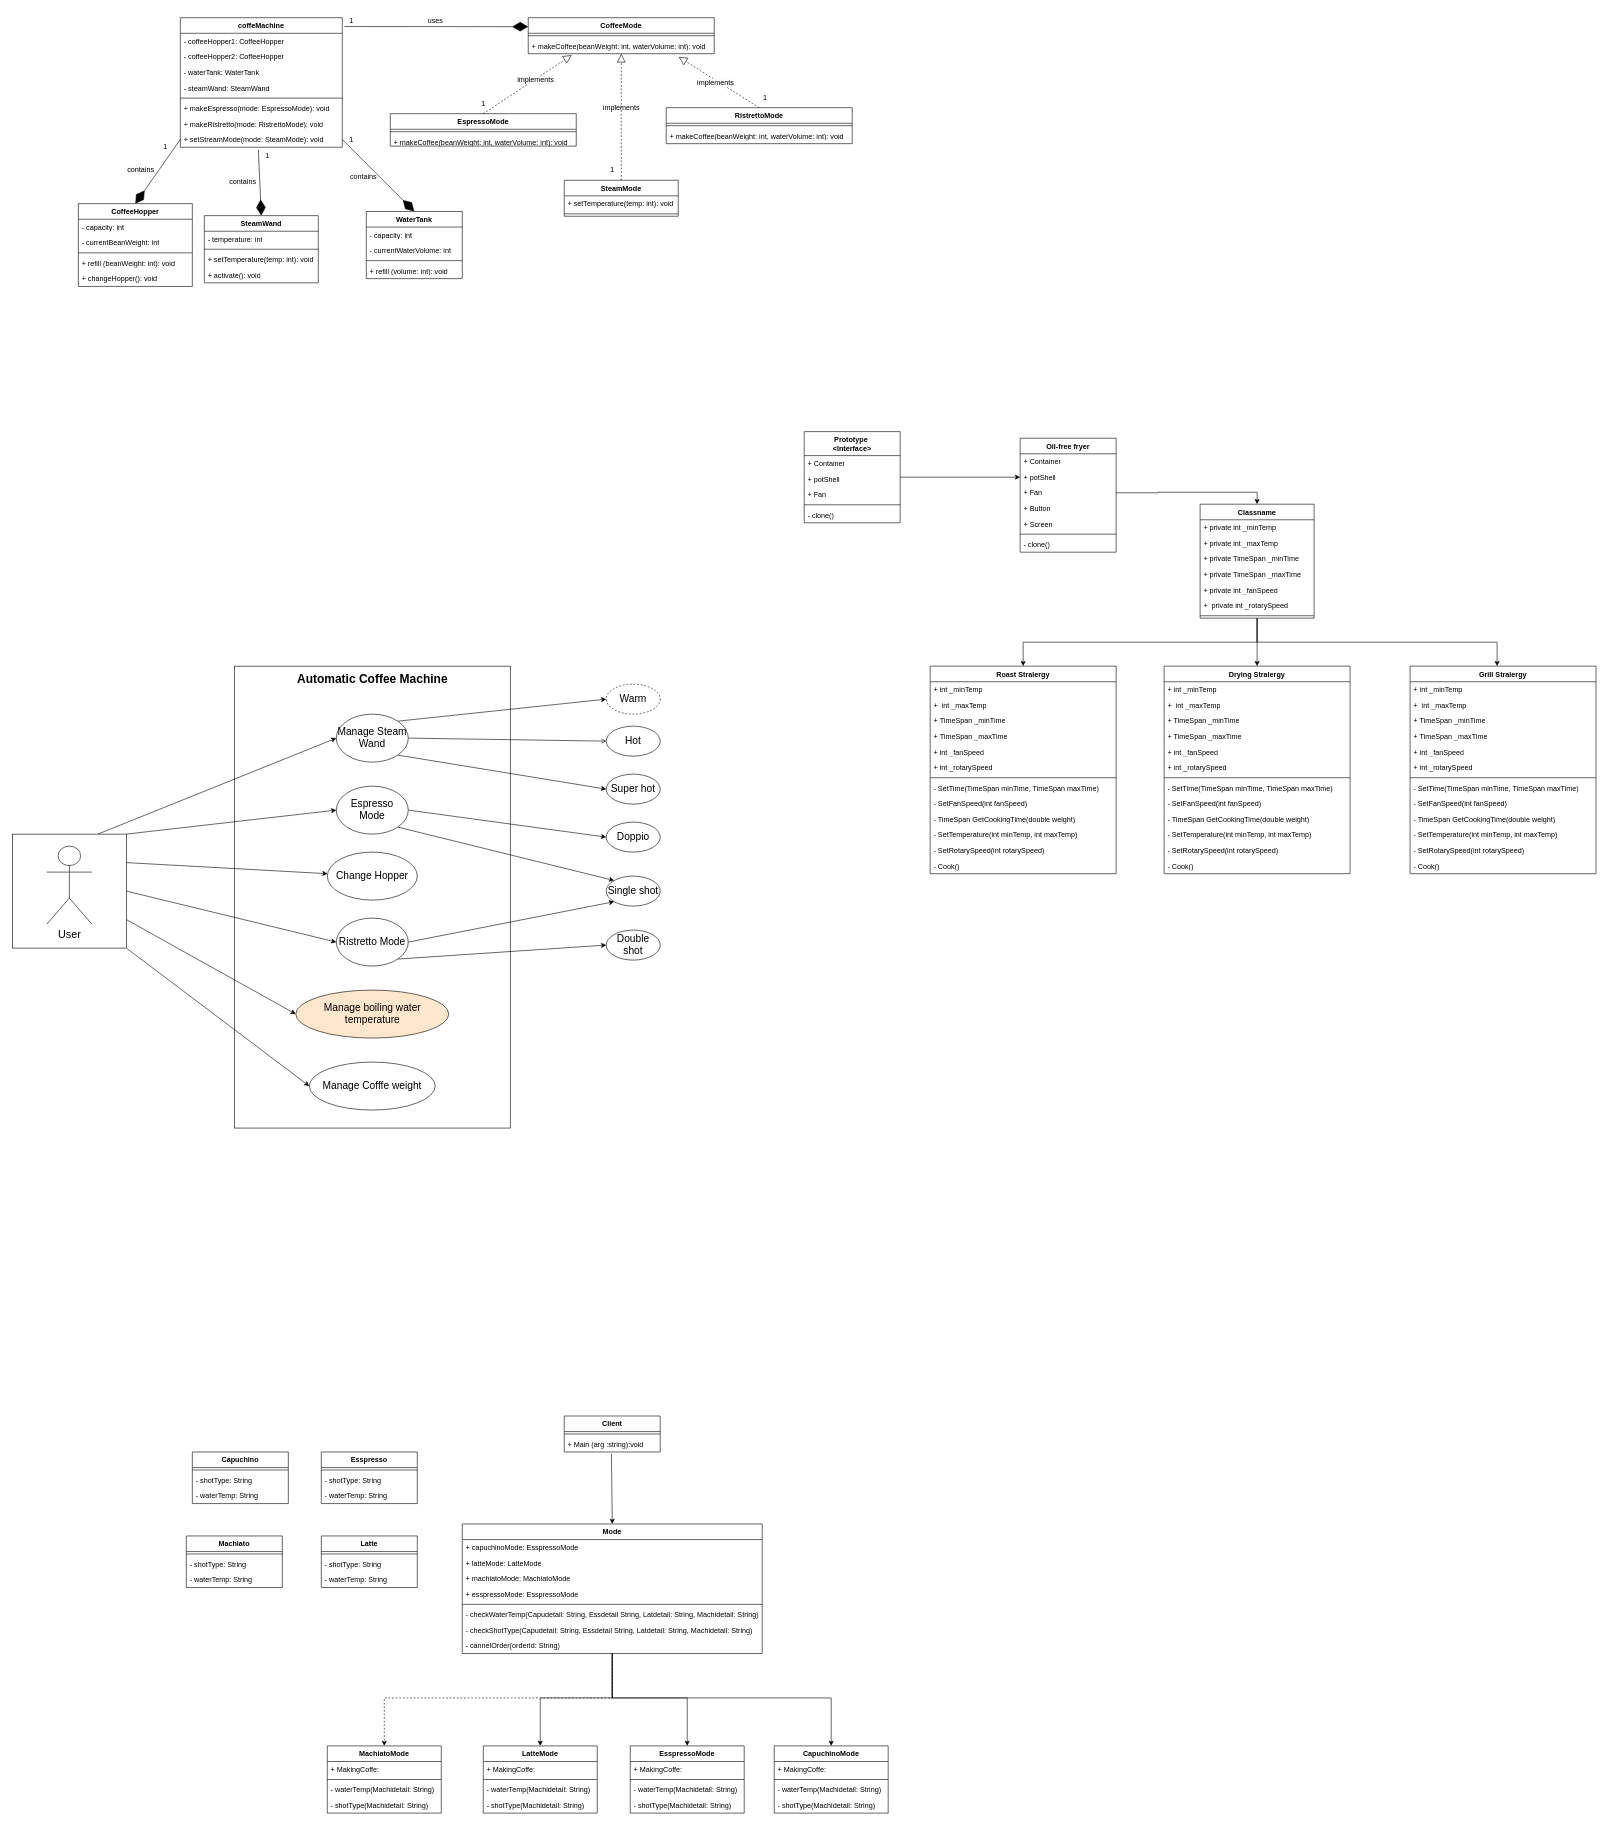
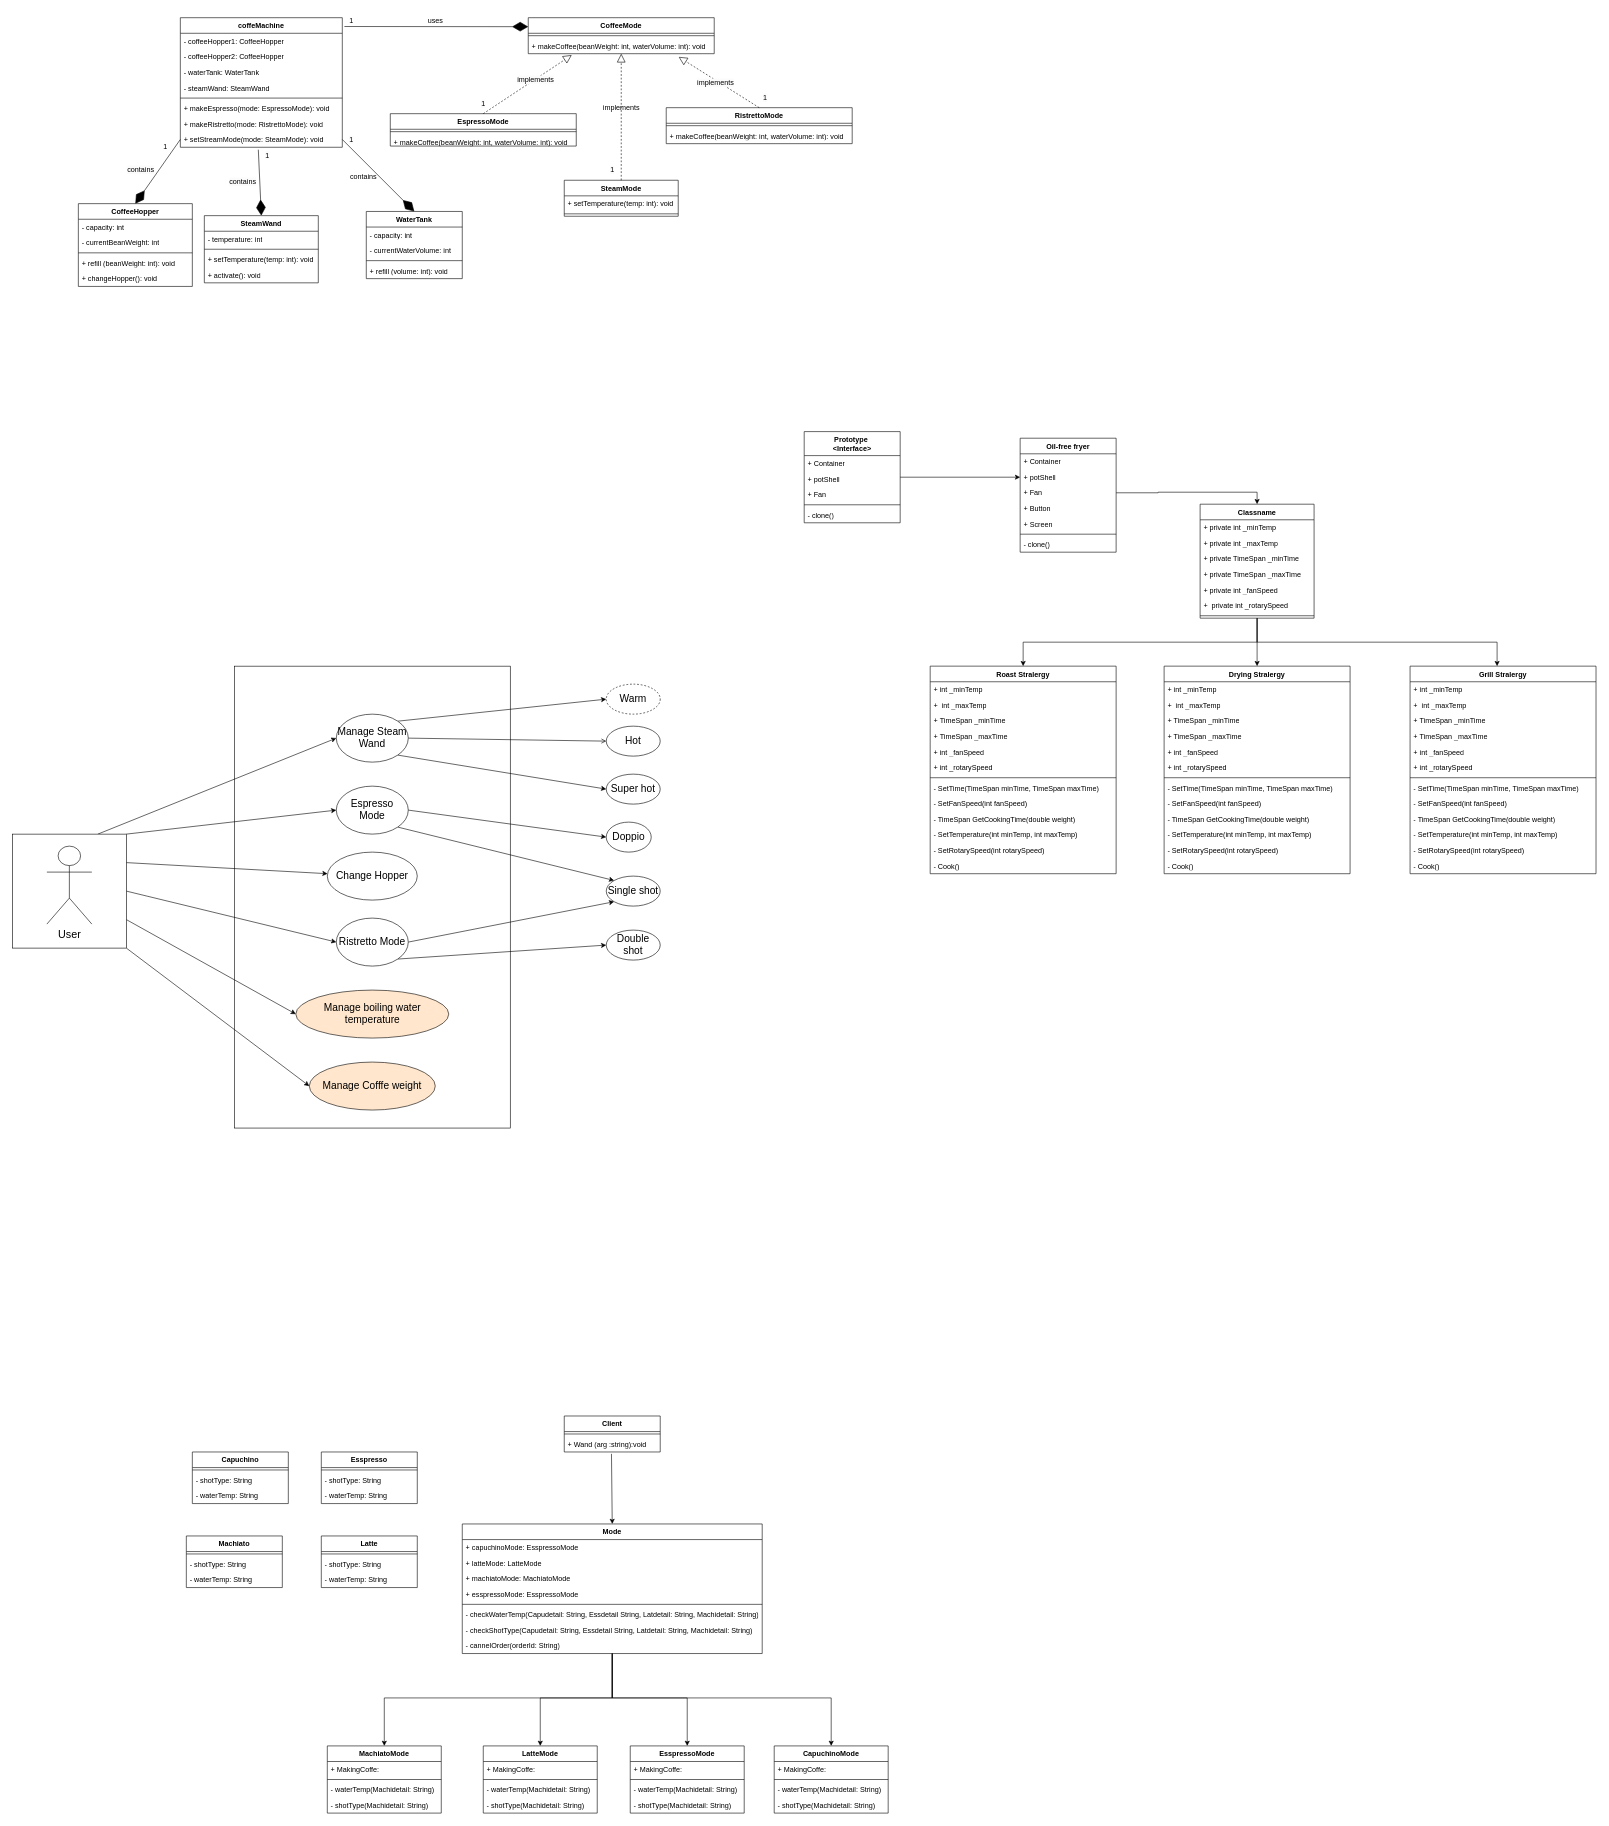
node "Automatic Coffee Machine": removed
node "Doppio": size 54x30 -> 45x30
node "Manage Cofffe weight": fillcolor #ffffff -> #ffe6cc
node "+ Main (arg :string):void": label "+ Main (arg :string):void" -> "+ Wand (arg :string):void"
edge "Mode" -> "MachiatoMode": style dashed -> solid
